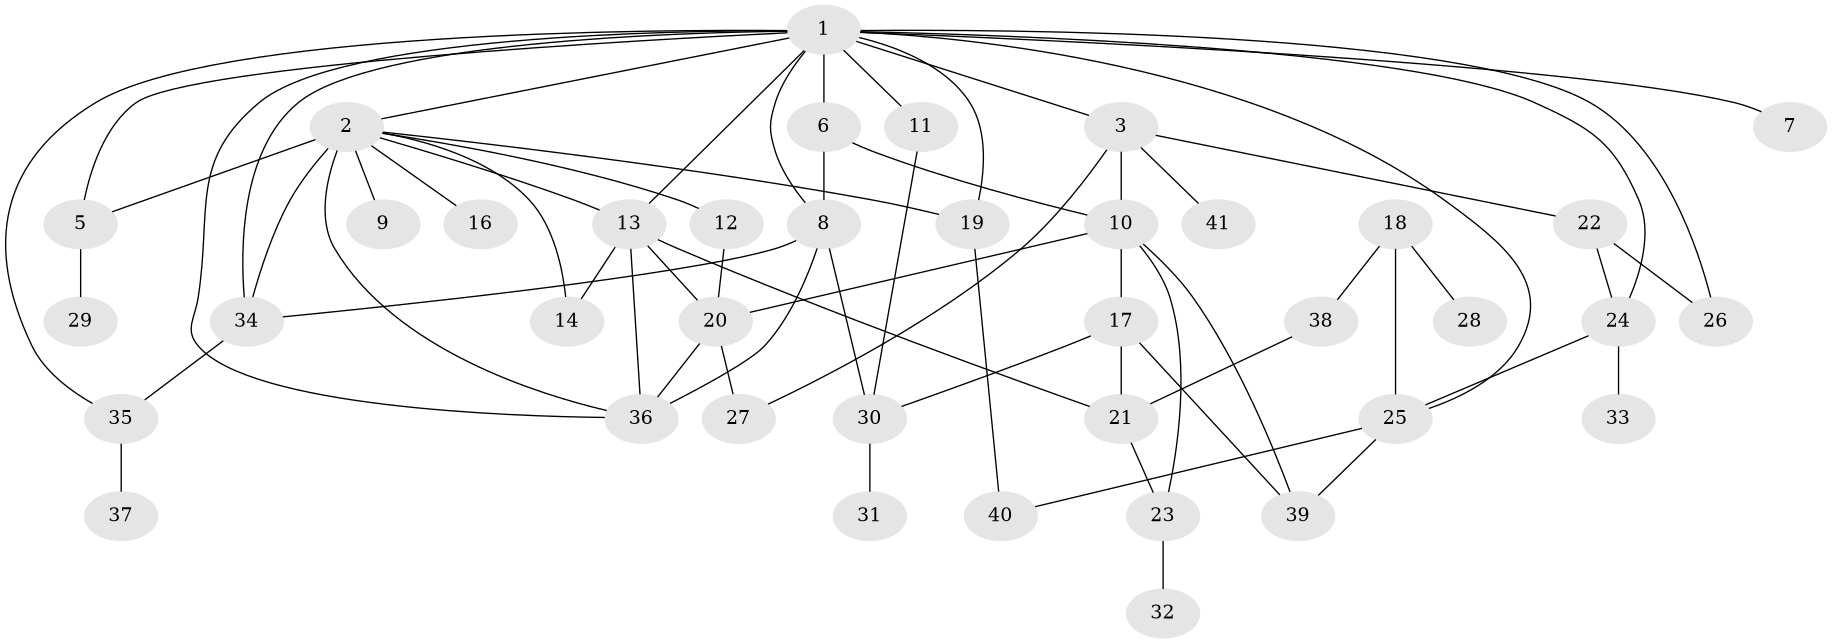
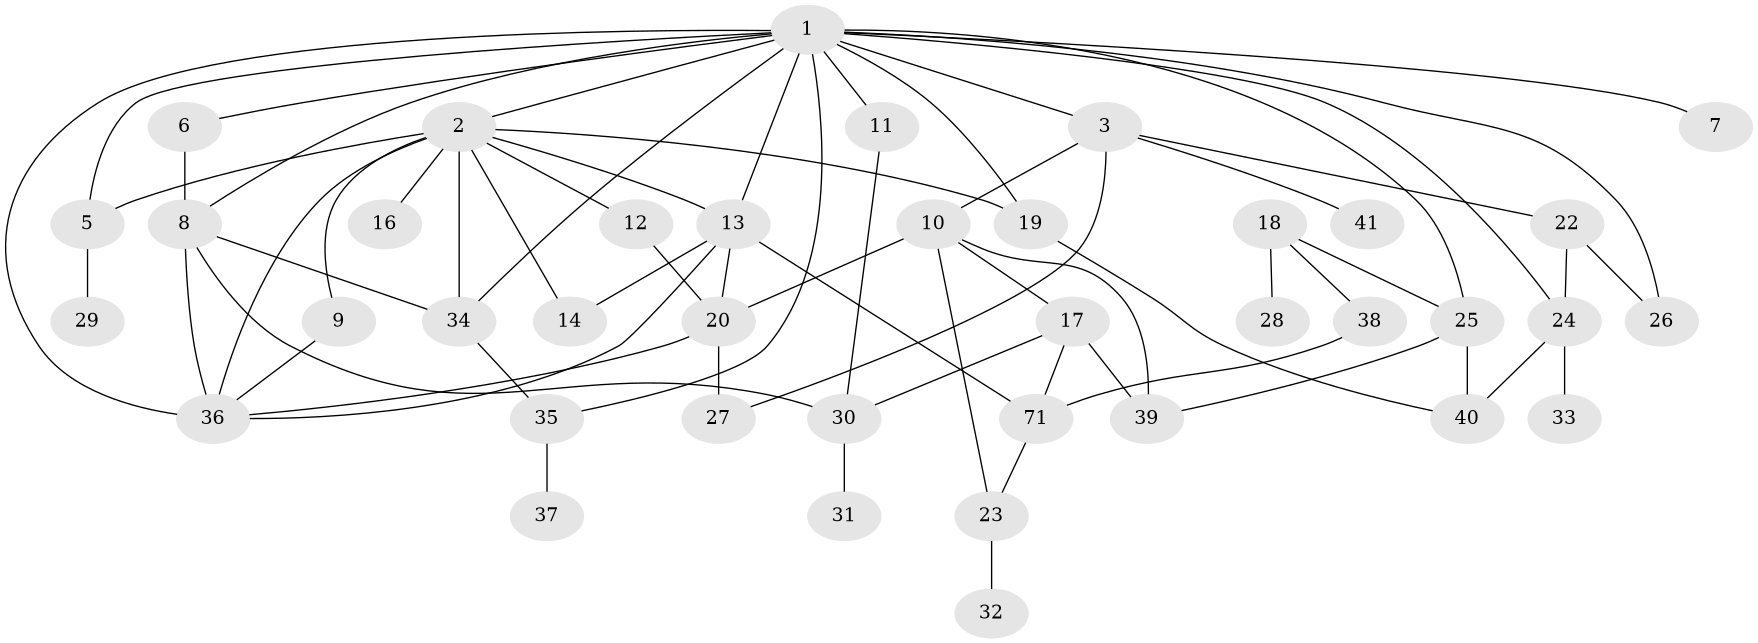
edge "6" -- "10": removed
edge "24" -- "25": now "24" -- "40"
edge "9" -- "36": added
node "21": label "21" -> "71"
